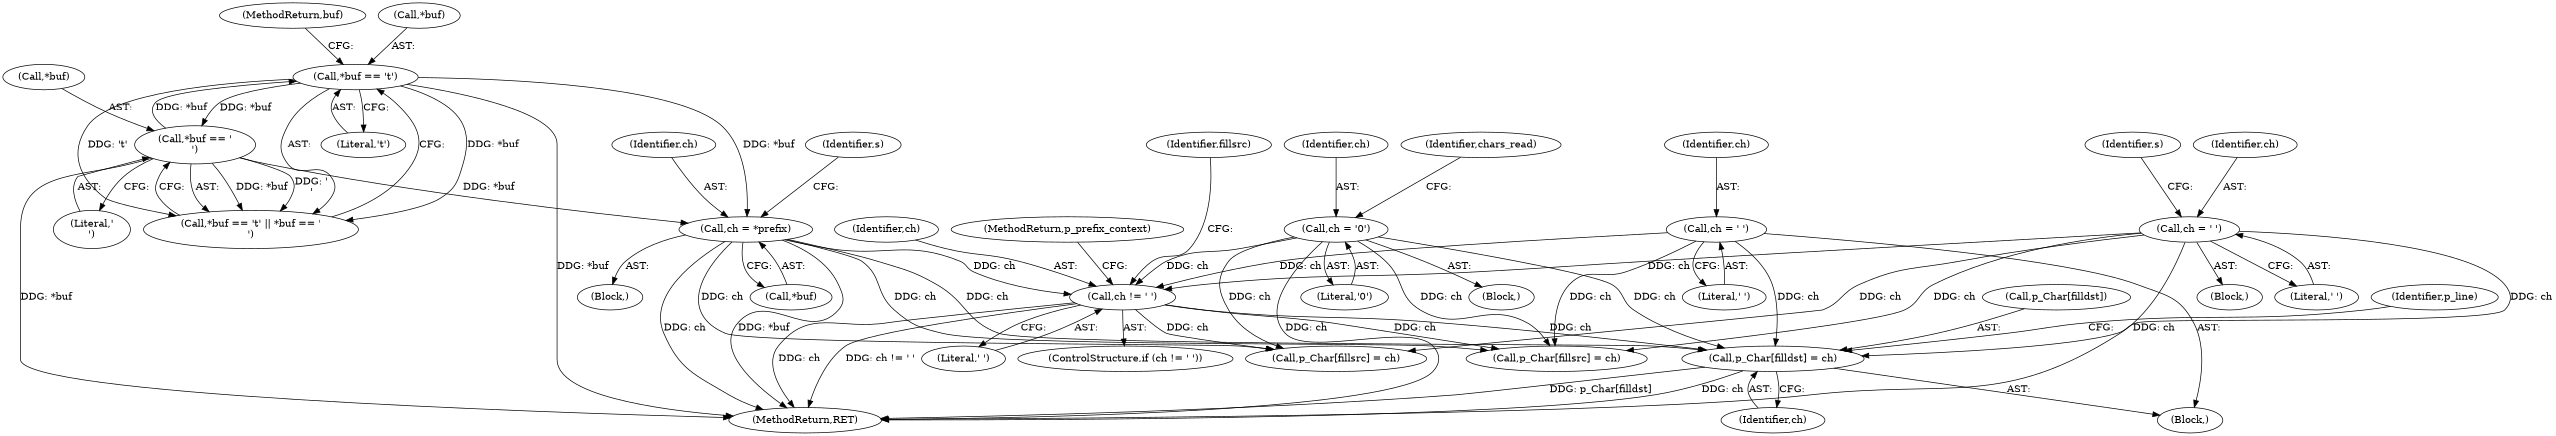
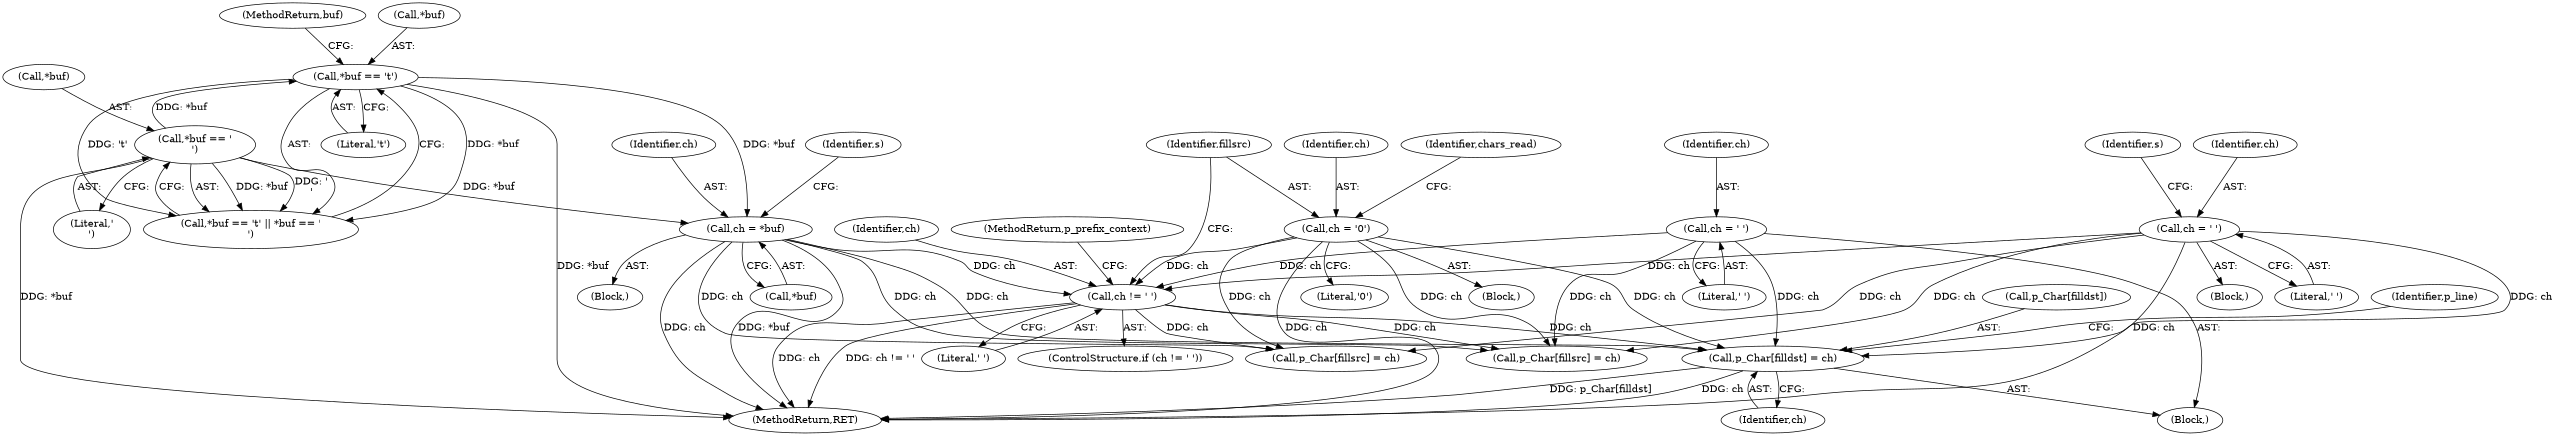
edge "(Call,*buf == 't')" -> "(Call,*buf == ' ')": removed, label "DDG: *buf"
node "(Call,ch = *prefix)": label "(Call,ch = *prefix)" -> "(Call,ch = *buf)"
edge "(Literal,'0')" -> "(Call,ch = '0')": now "(Identifier,fillsrc)" -> "(Call,ch = '0')"
edge "(Call,ch = '0')" -> "(Literal,'0')": label "AST: " -> "CFG: "
